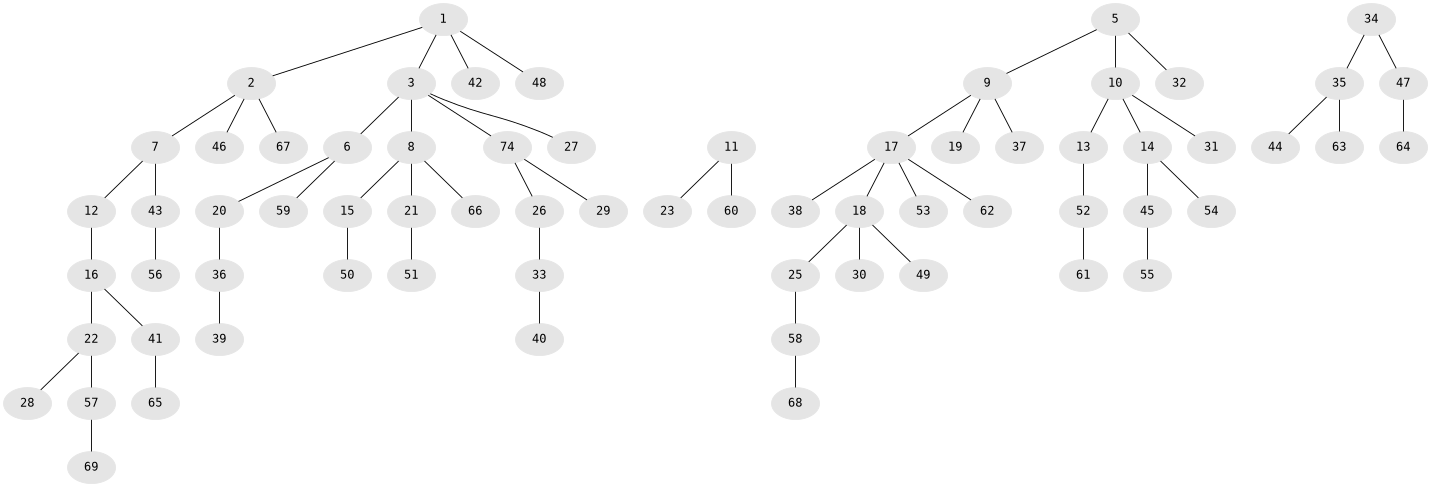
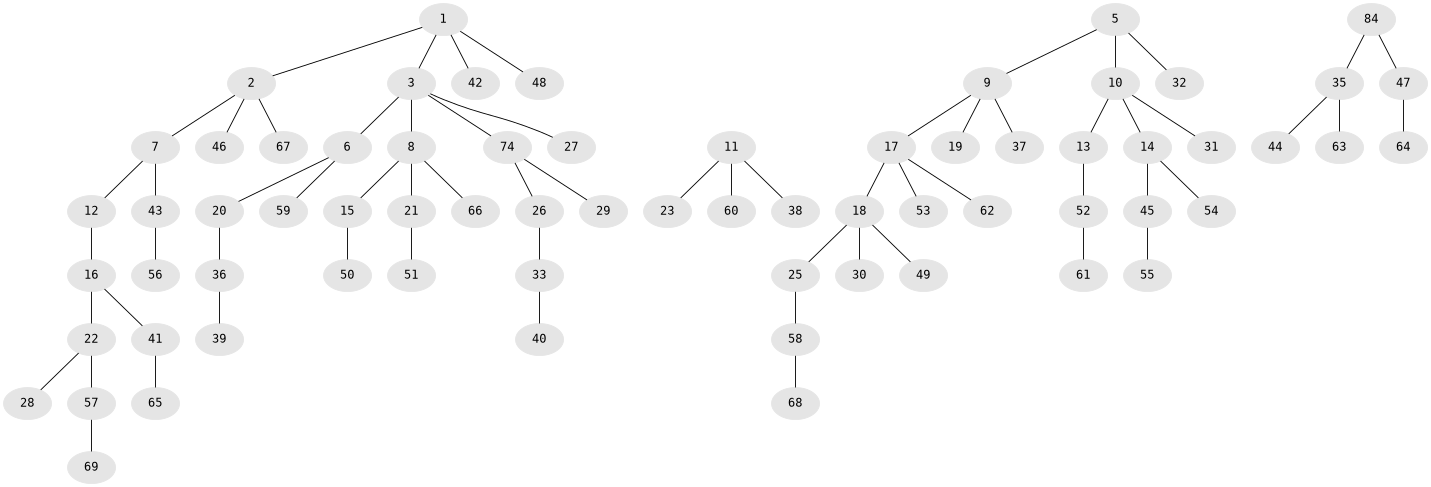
node "34": label "34" -> "84"
edge "17" -- "38": now "11" -- "38"
